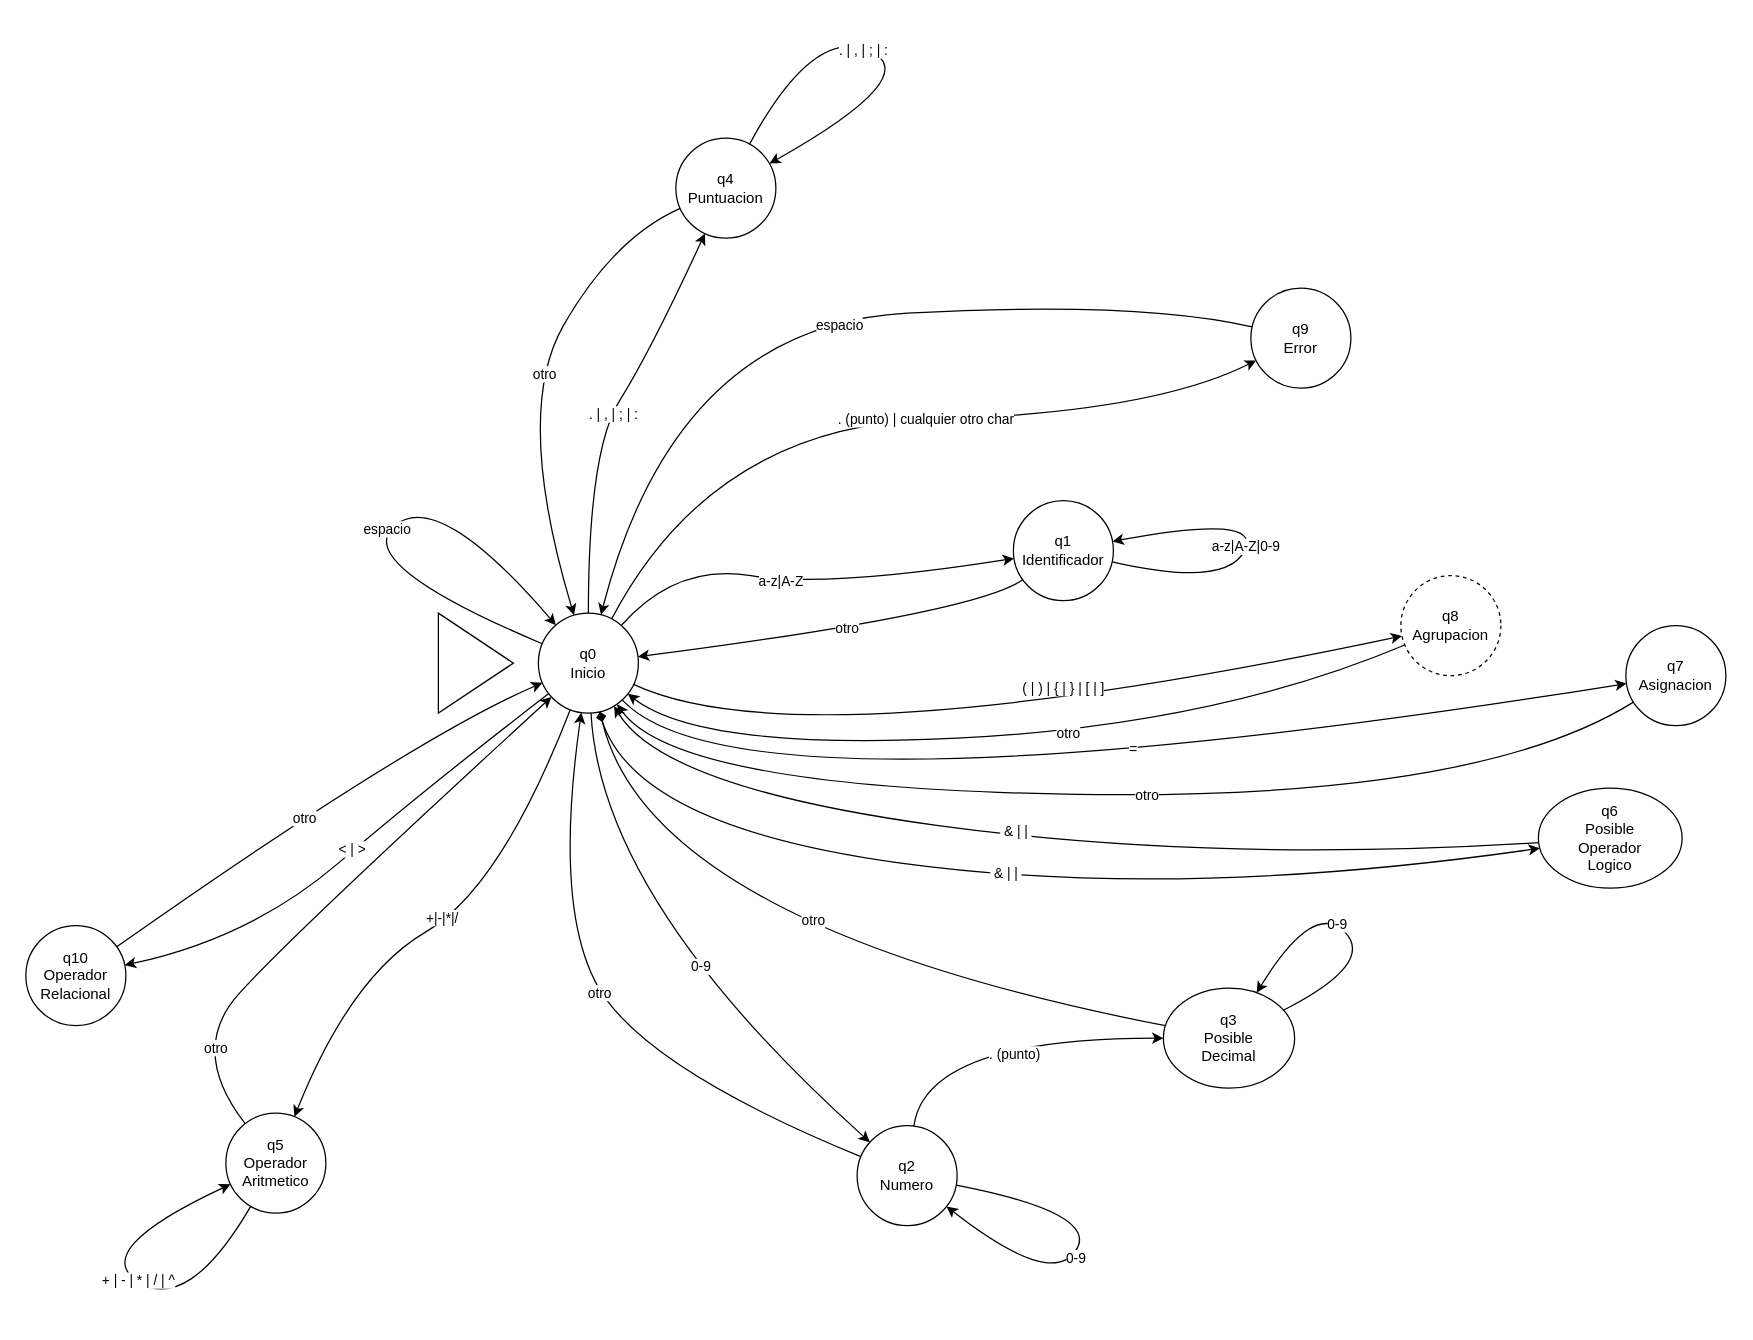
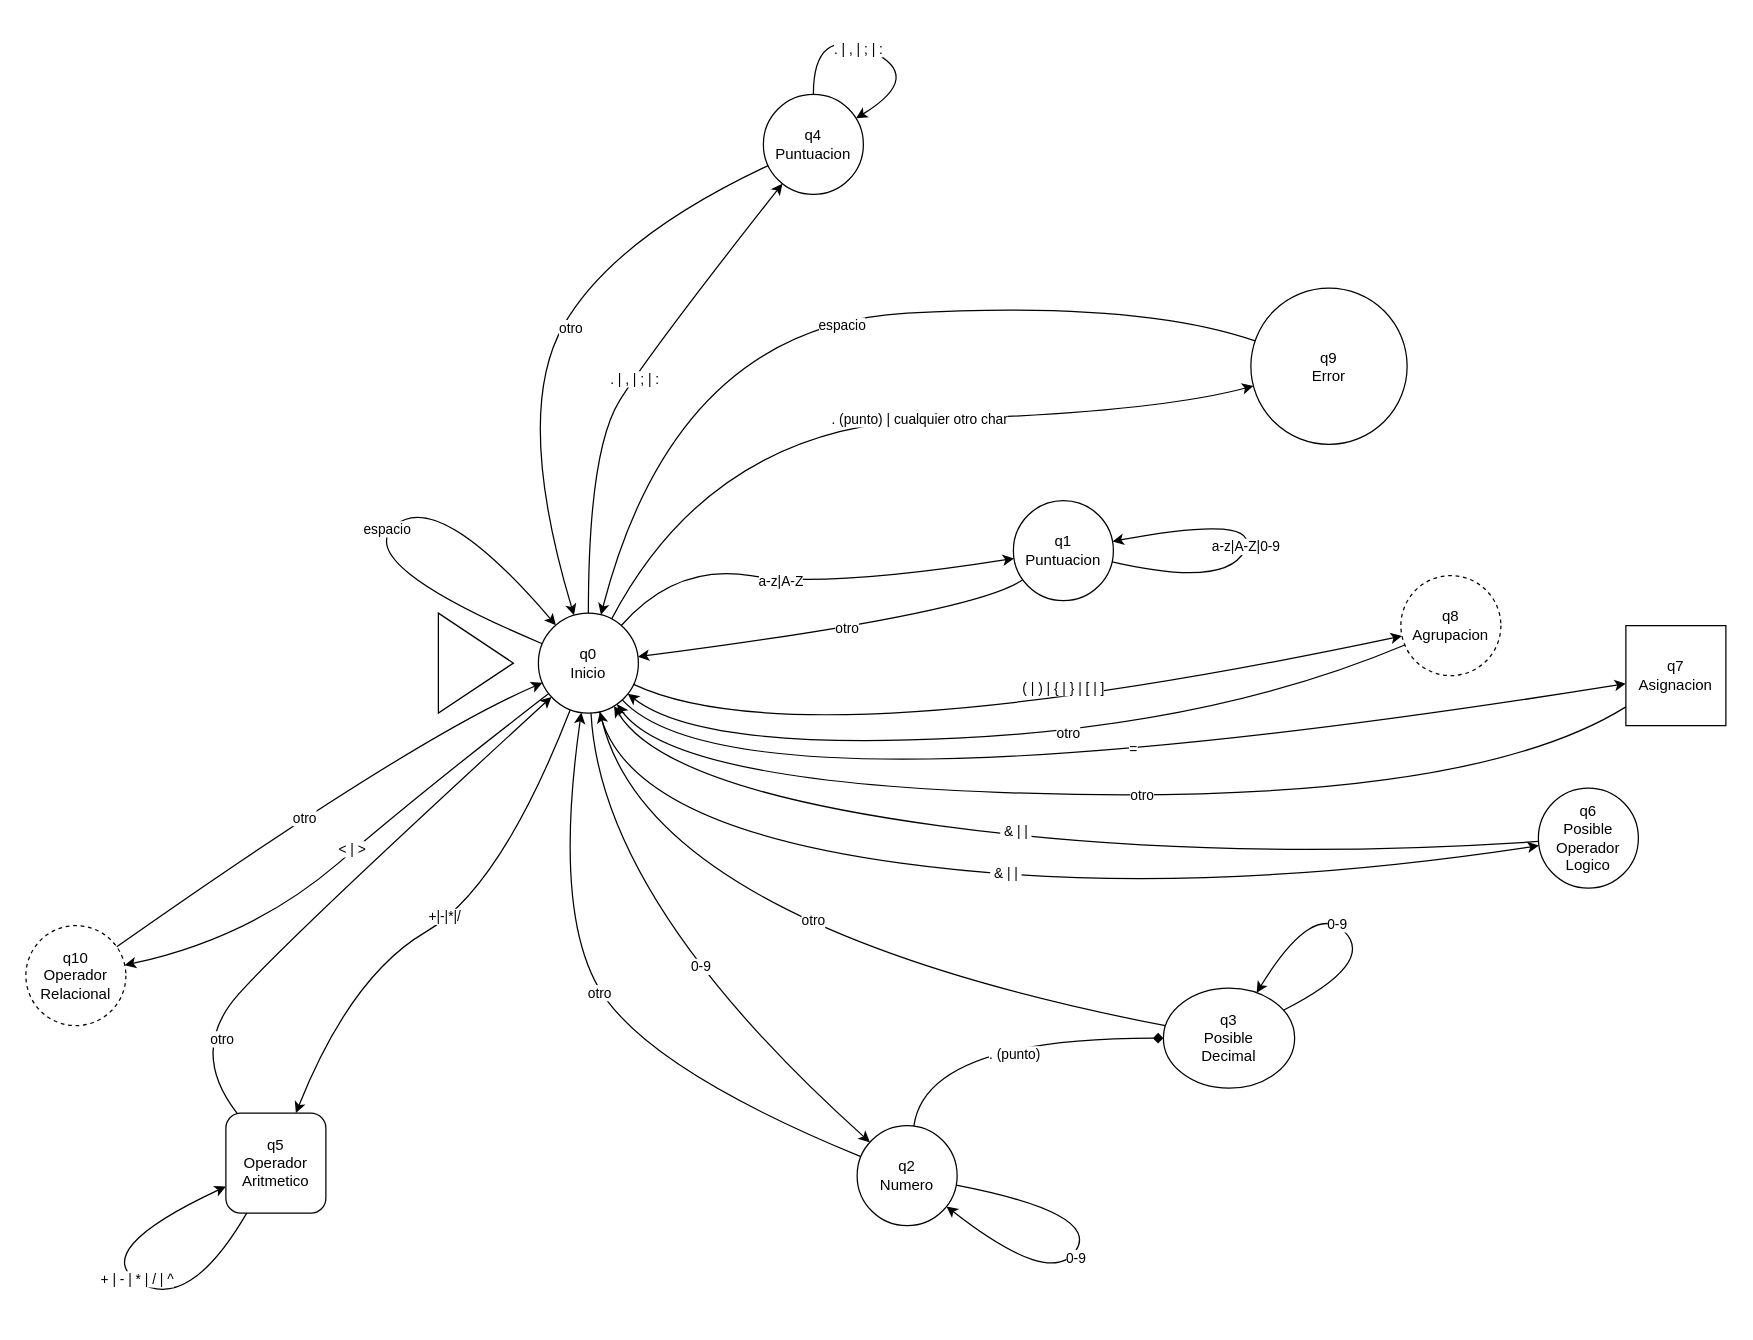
node "q4 Puntuacion": moved (726, 188) -> (813, 144)
node "q9 Error": size 100x100 -> 156x156
node "q1 Identificador": label "q1 Identificador" -> "q1 Puntuacion"
node "q7 Asignacion": shape ellipse -> rectangle
node "q6 Posible Operador Logico": size 144x100 -> 100x100
edge "q3 Posible Decimal" -> "q0 Inicio": arrowhead diamond -> classic
node "q10 Operador Relacional": style solid -> dashed
edge "q2 Numero" -> "q3 Posible Decimal": arrowhead classic -> diamond
node "q5 Operador Aritmetico": shape ellipse -> rounded rectangle
